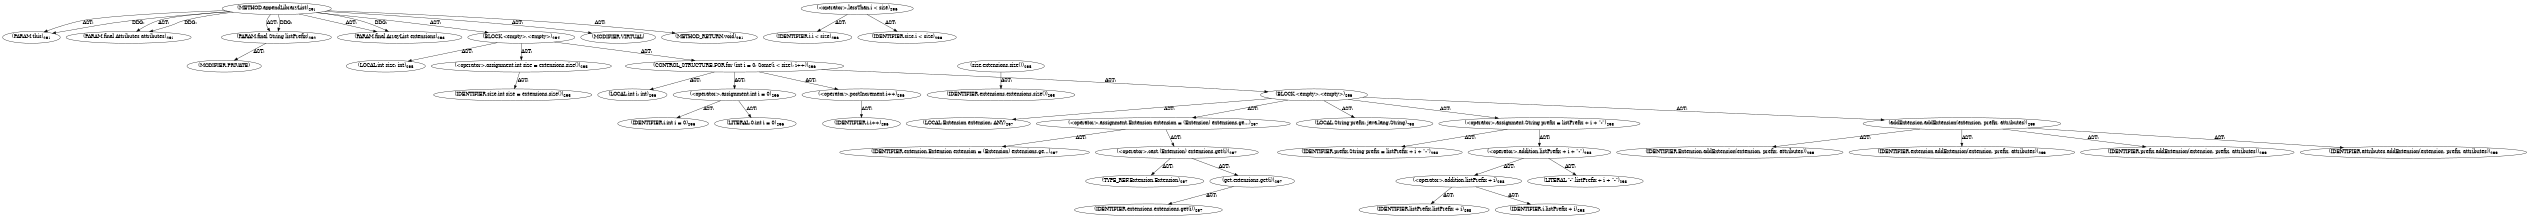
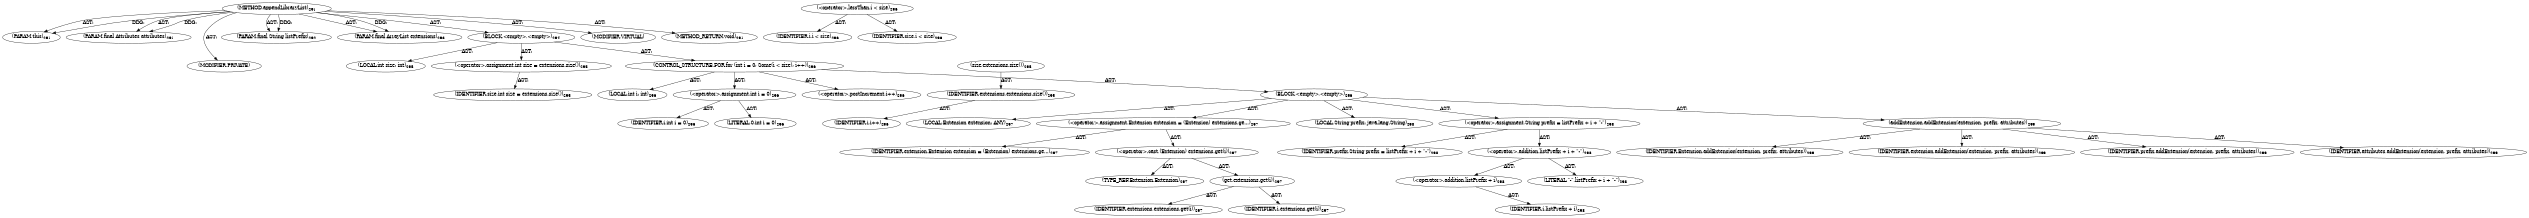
edge "(PARAM,final String listPrefix)" -> "(MODIFIER,PRIVATE)": now "(METHOD,appendLibraryList)" -> "(MODIFIER,PRIVATE)"
edge "(<operator>.postIncrement,i++)" -> "(IDENTIFIER,i,i++)": now "(IDENTIFIER,extensions,extensions.size())" -> "(IDENTIFIER,i,i++)"
node "(LOCAL,String prefix: java.lang.String)": text "798" -> "298"
node "(IDENTIFIER,i,extensions.get(i))": added
node "(IDENTIFIER,listPrefix,listPrefix + i)": removed
